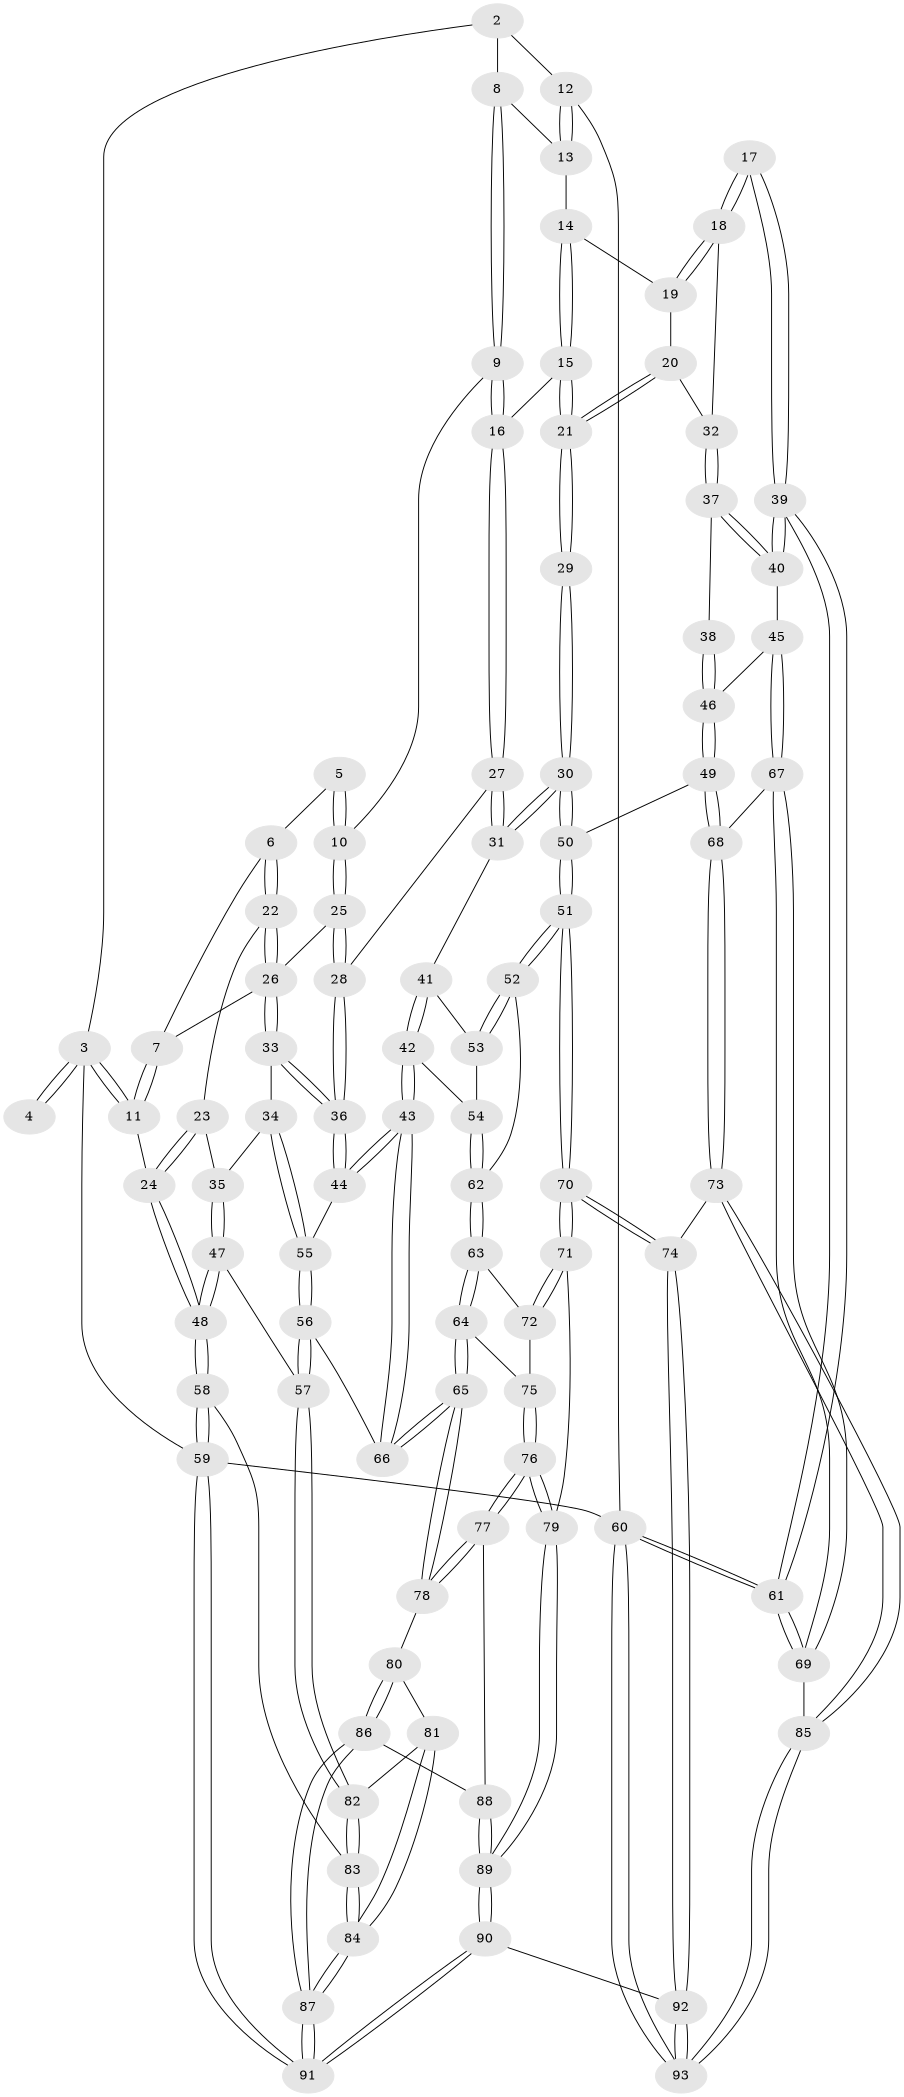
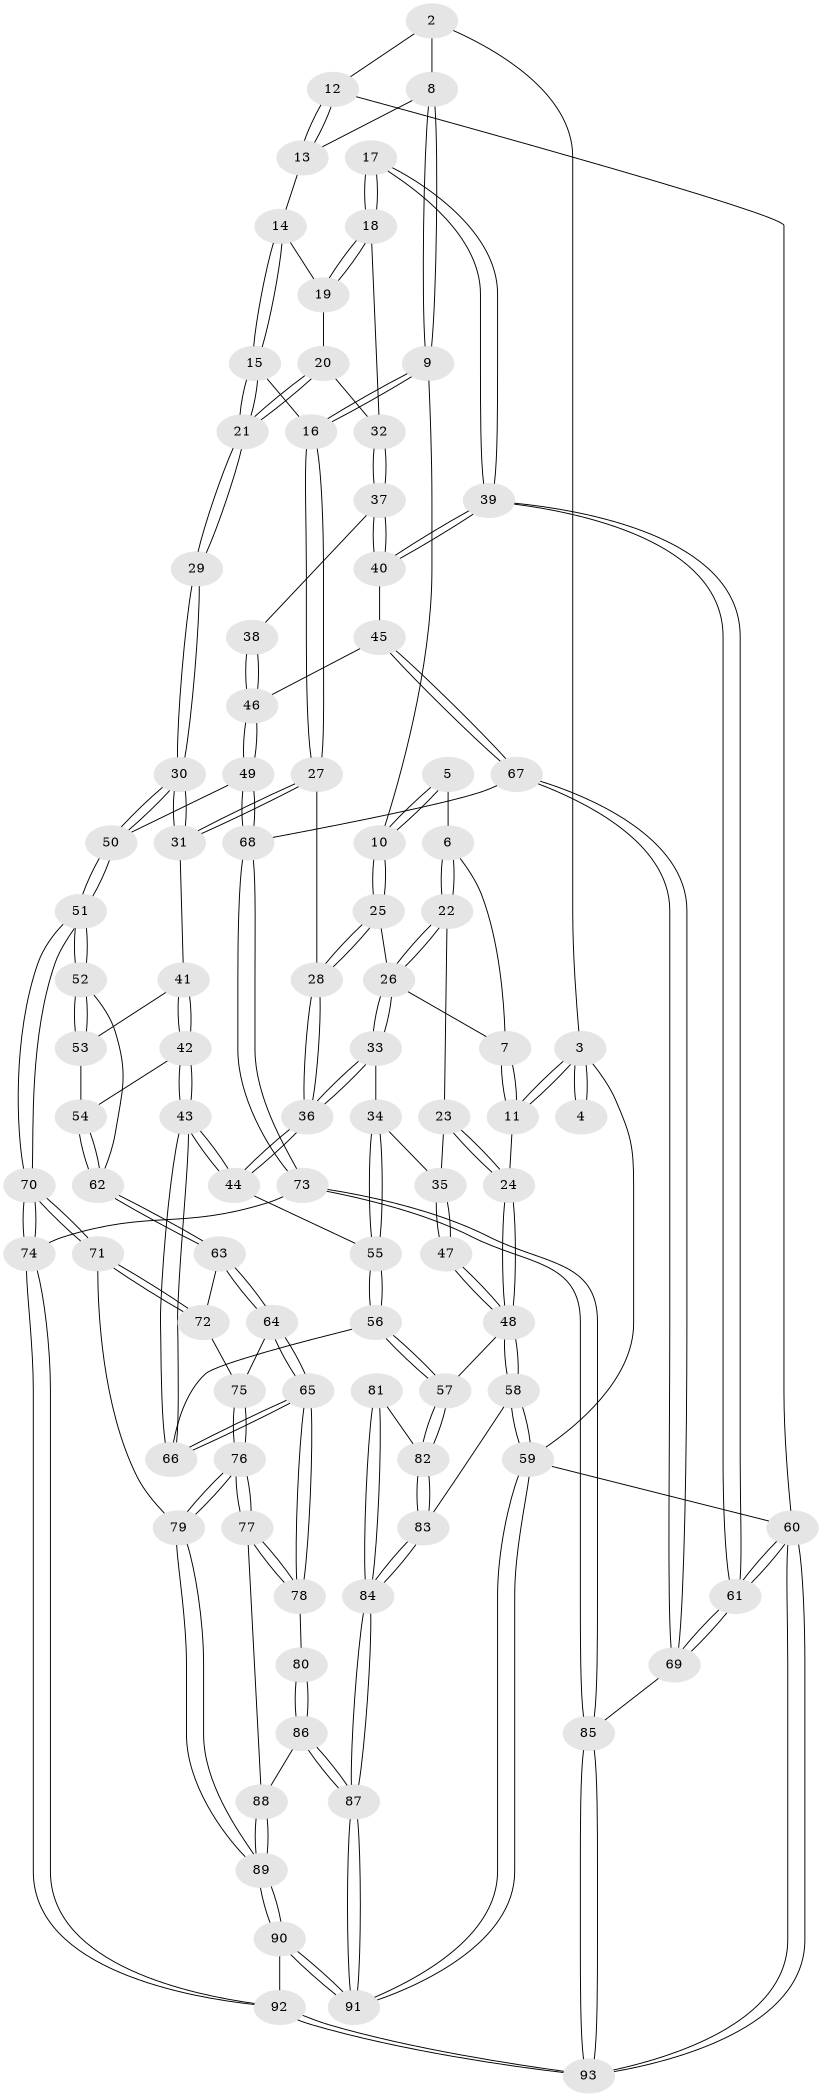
edge "47" -- "57": now "48" -- "57"
edge "80" -- "81": removed
